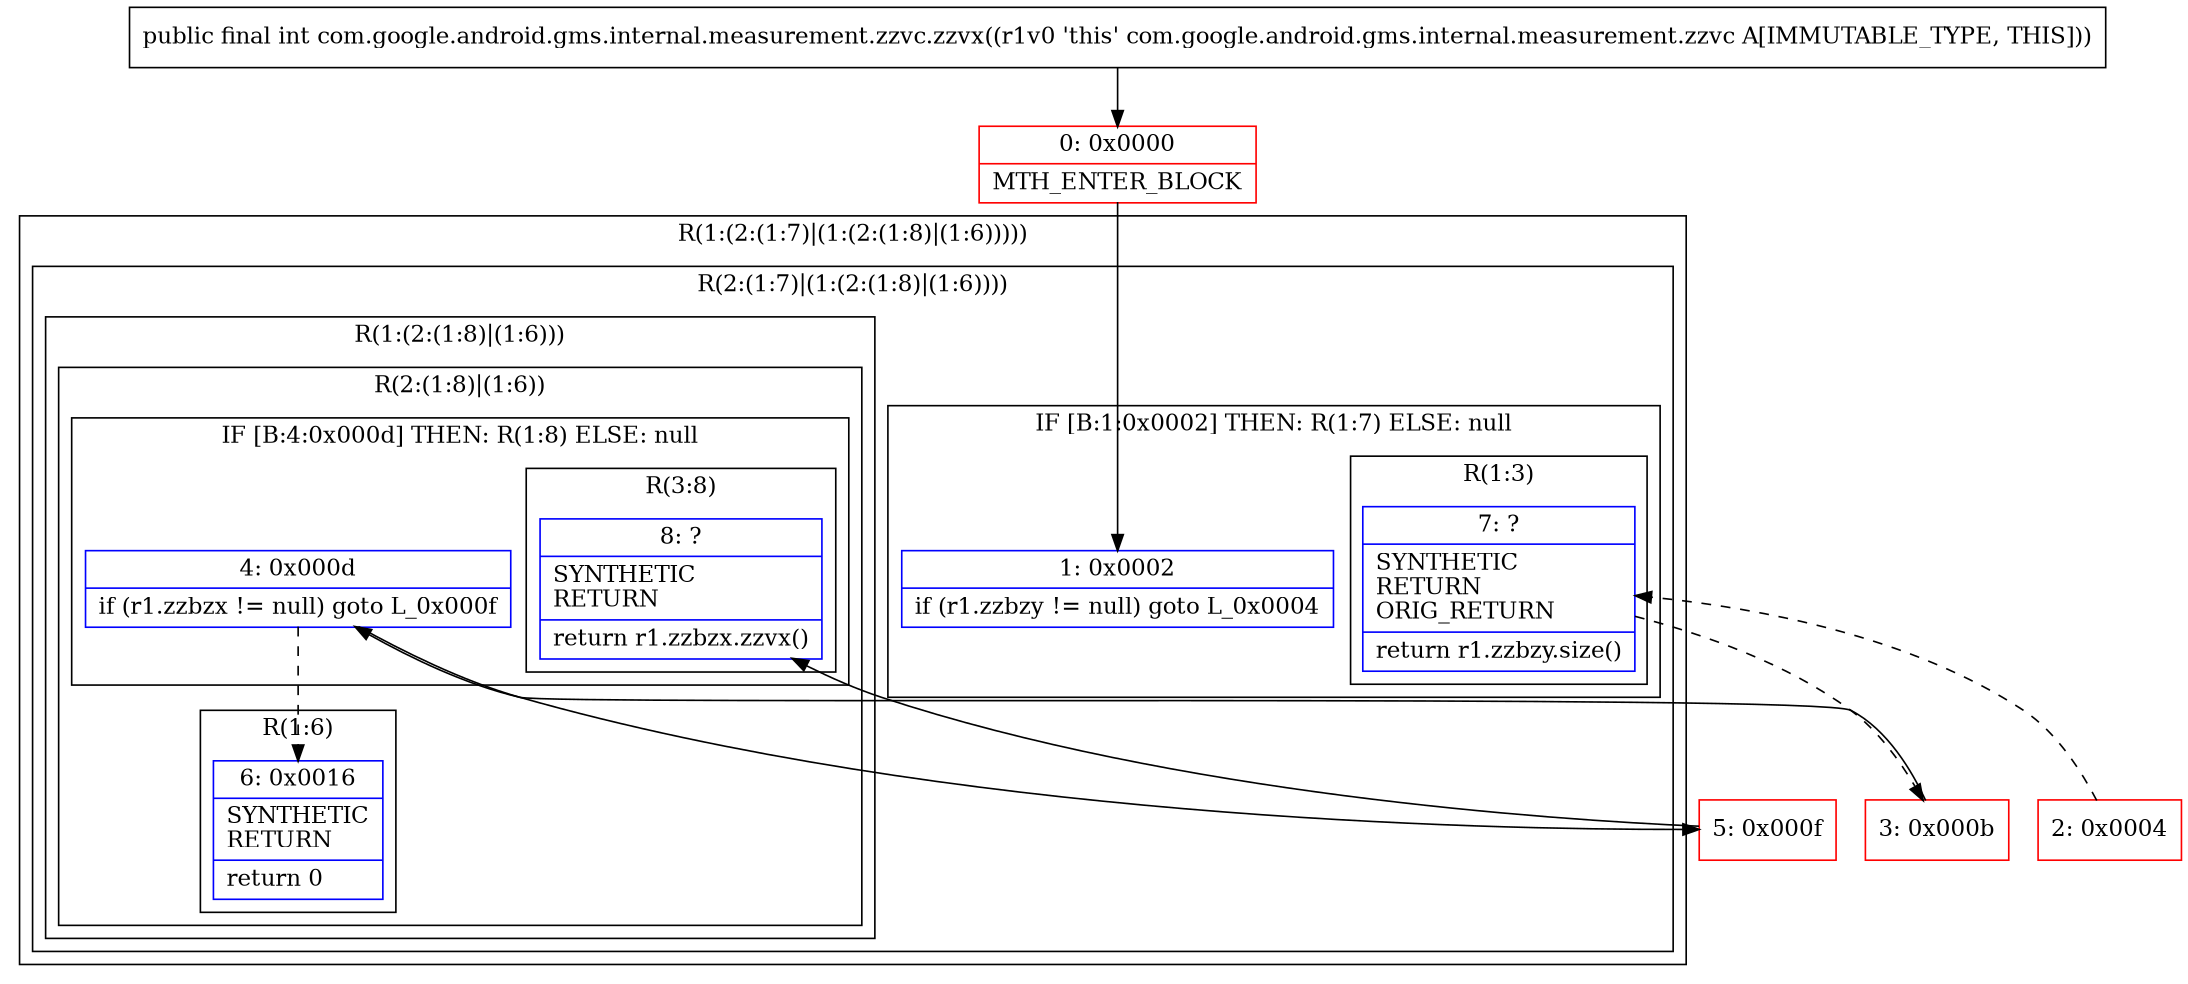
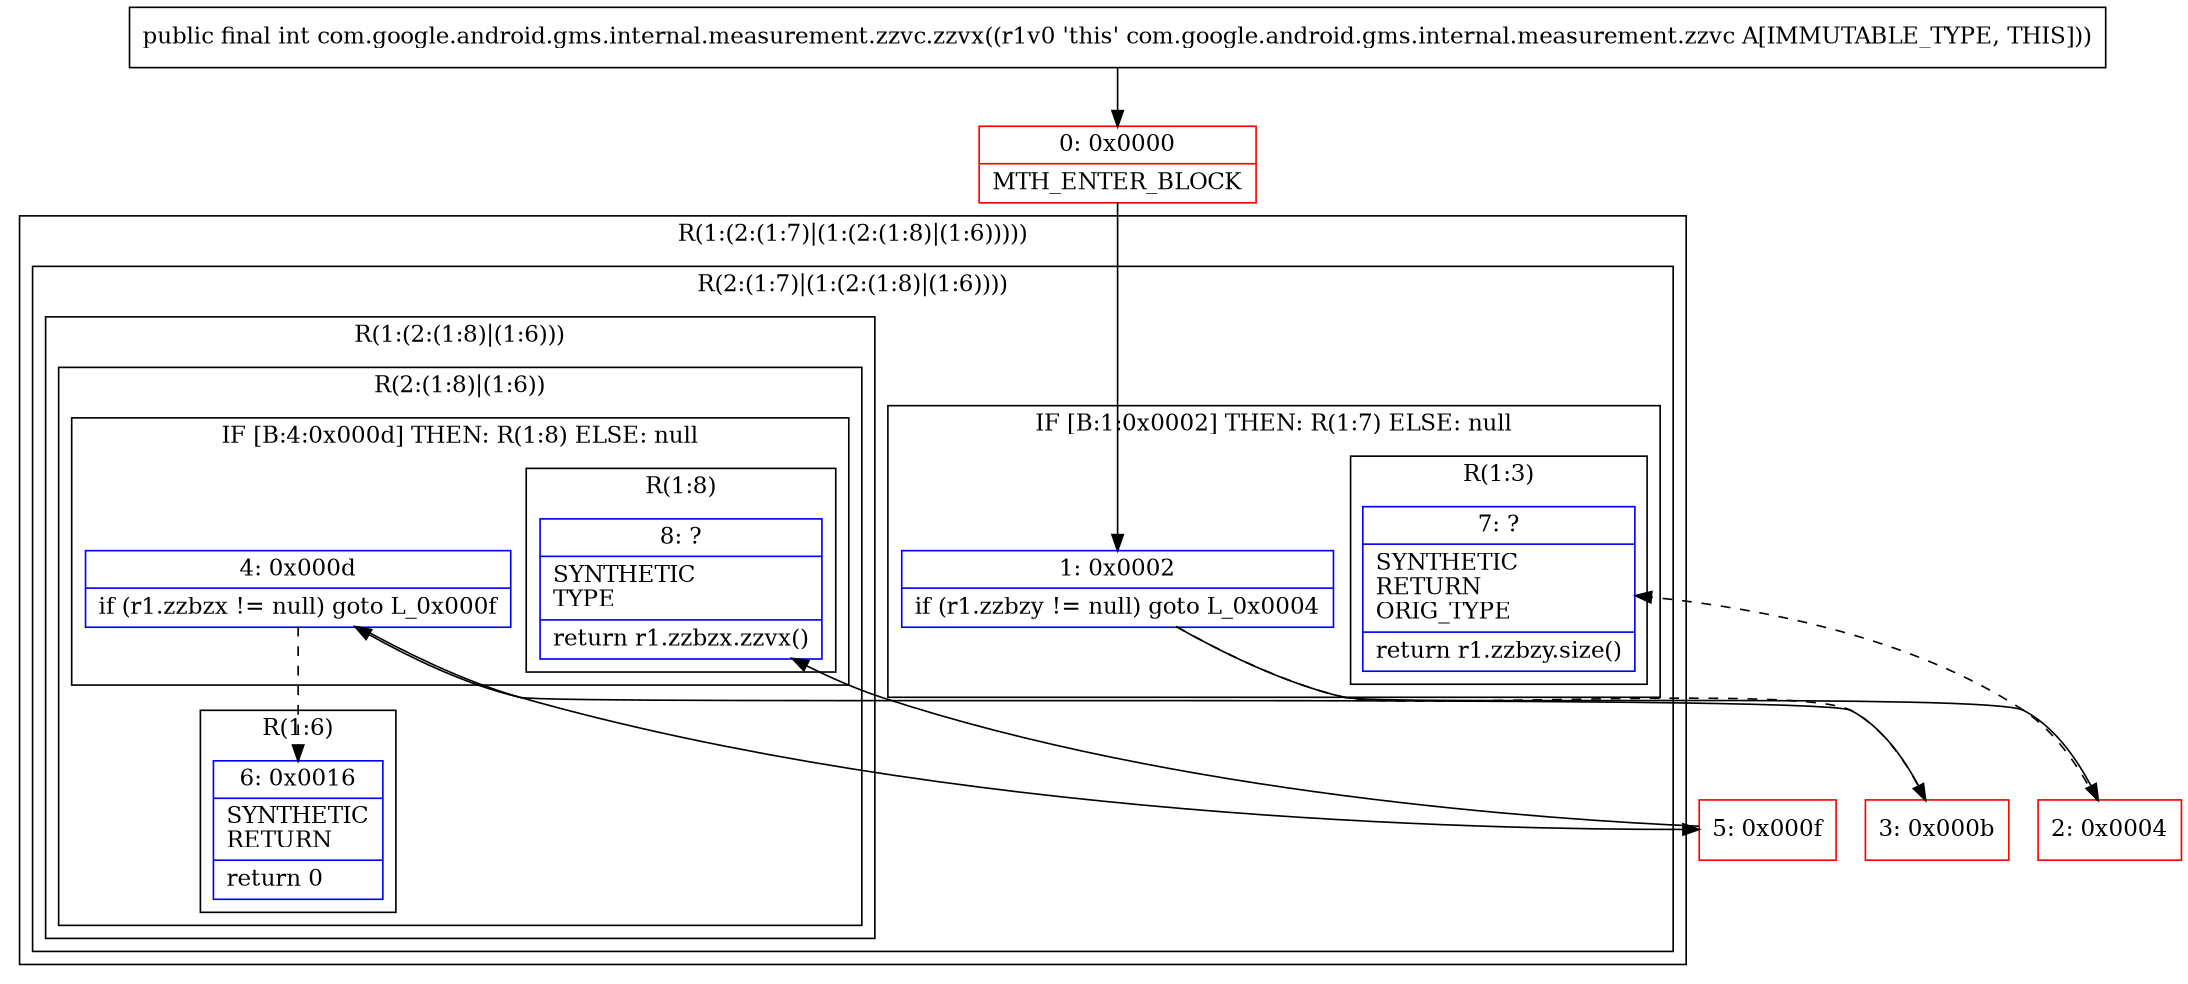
cluster "R(3:8)": label "R(3:8)" -> "R(1:8)"
node "8: ?": text "RETURN" -> "TYPE"
node "7: ?": text "ORIG_RETURN" -> "ORIG_TYPE"
edge "7: ?" -> "3: 0x000b": now "1: 0x0002" -> "3: 0x000b"
edge "1: 0x0002" -> "2: 0x0004": added
